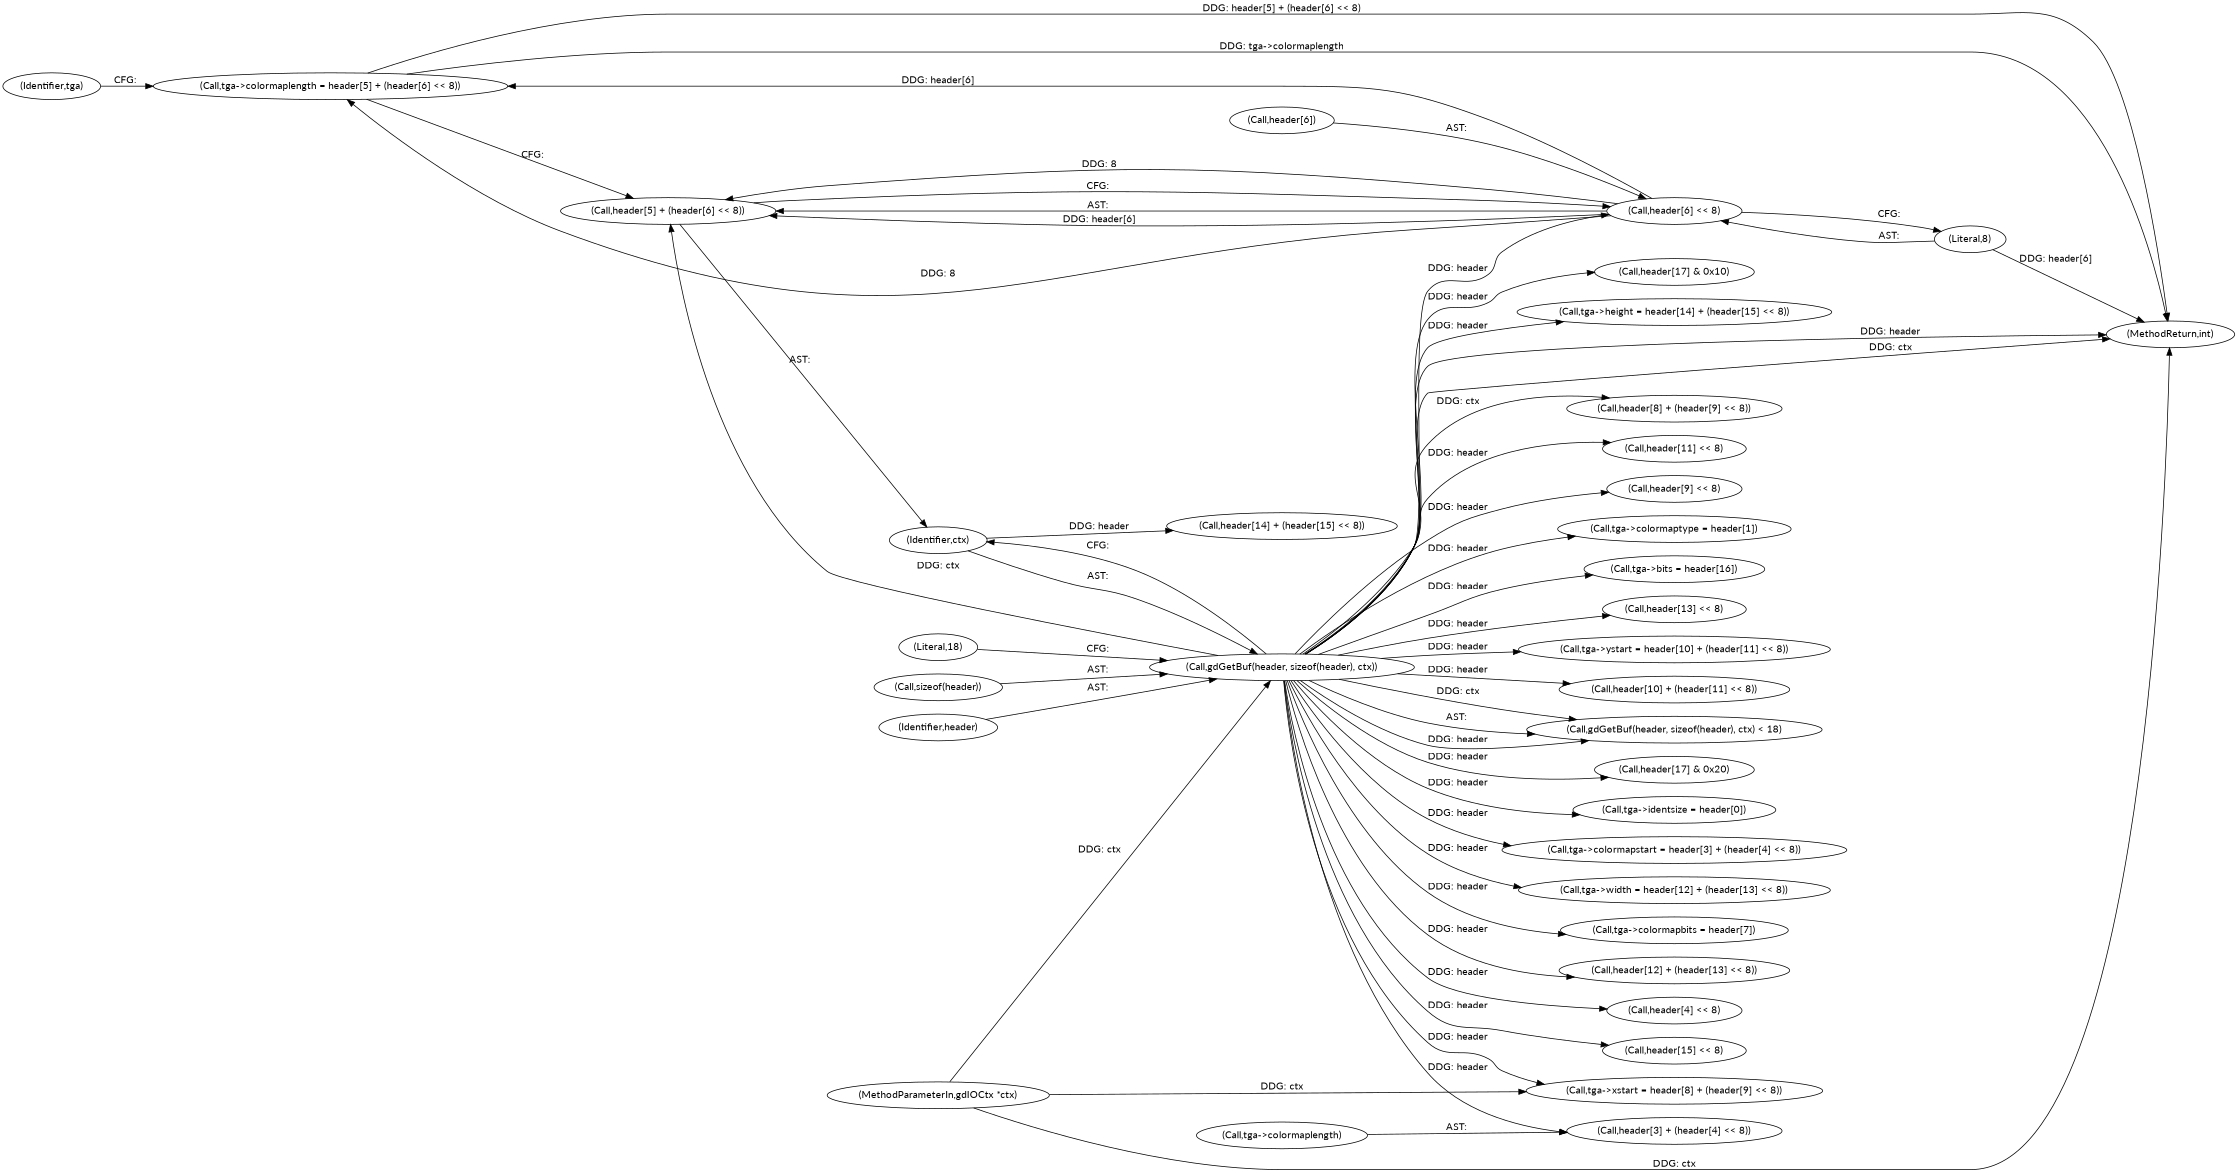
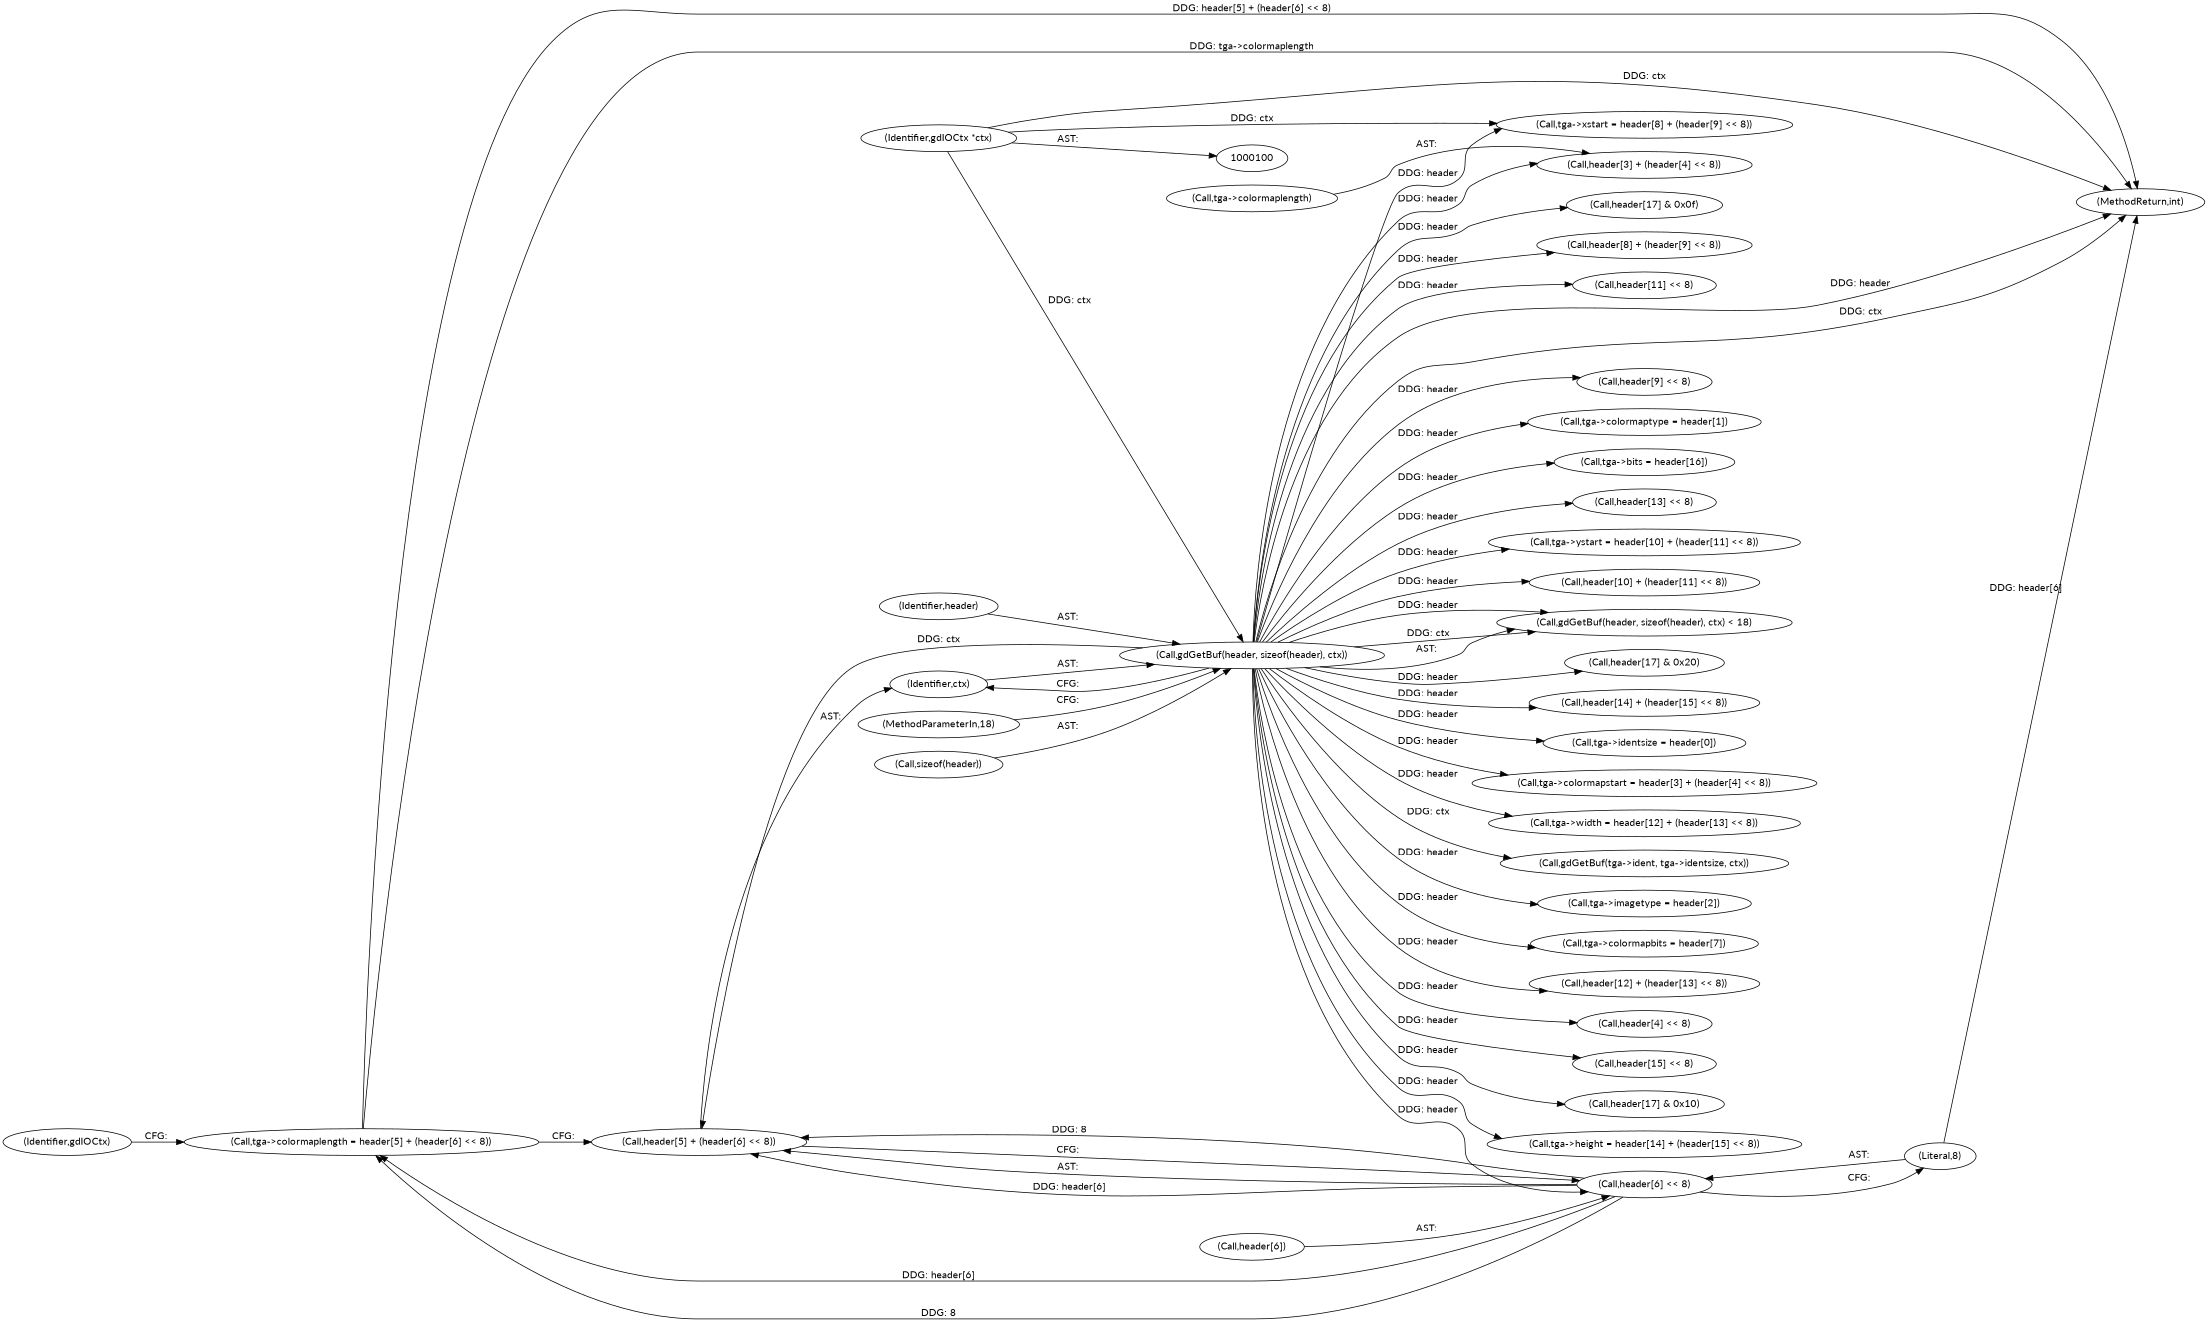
node "(Identifier,tga)": label "(Identifier,tga)" -> "(Identifier,gdIOCtx)"
node "1000100": added
node "(Call,header[17] & 0x0f)": added
edge "(Call,gdGetBuf(header, sizeof(header), ctx))" -> "(Call,header[8] + (header[9] << 8))": label "DDG: ctx" -> "DDG: header"
edge "(Identifier,ctx)" -> "(Call,header[14] + (header[15] << 8))": now "(Call,gdGetBuf(header, sizeof(header), ctx))" -> "(Call,header[14] + (header[15] << 8))"
node "(Literal,18)": label "(Literal,18)" -> "(MethodParameterIn,18)"
node "(Call,gdGetBuf(tga->ident, tga->identsize, ctx))": added
node "(Call,tga->imagetype = header[2])": added
node "(MethodParameterIn,gdIOCtx *ctx)": label "(MethodParameterIn,gdIOCtx *ctx)" -> "(Identifier,gdIOCtx *ctx)"
